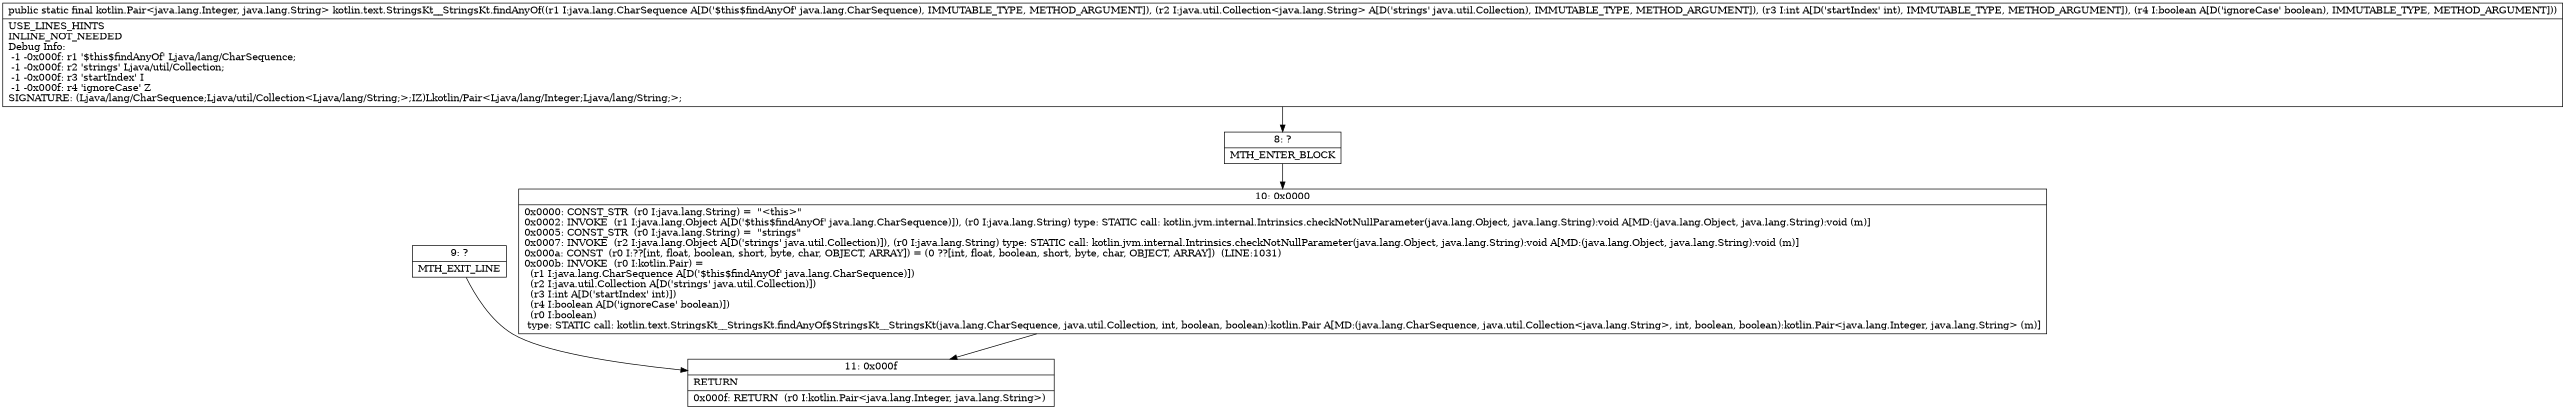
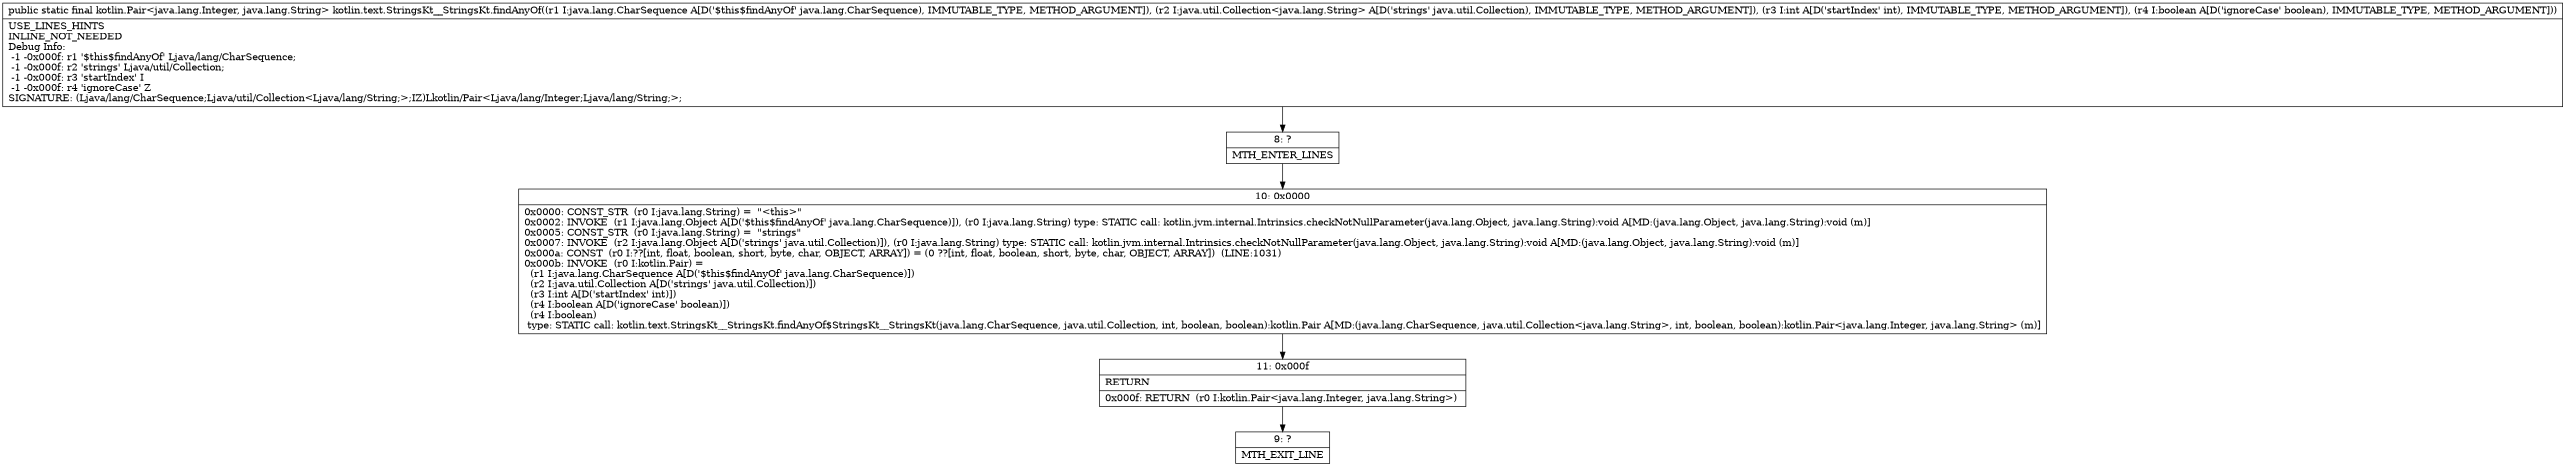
node "8: ?": text "MTH_ENTER_BLOCK" -> "MTH_ENTER_LINES"
node "10: 0x0000": text "(r0 I:boolean)" -> "(r4 I:boolean)"
edge "9: ?" -> "11: 0x000f": reversed
